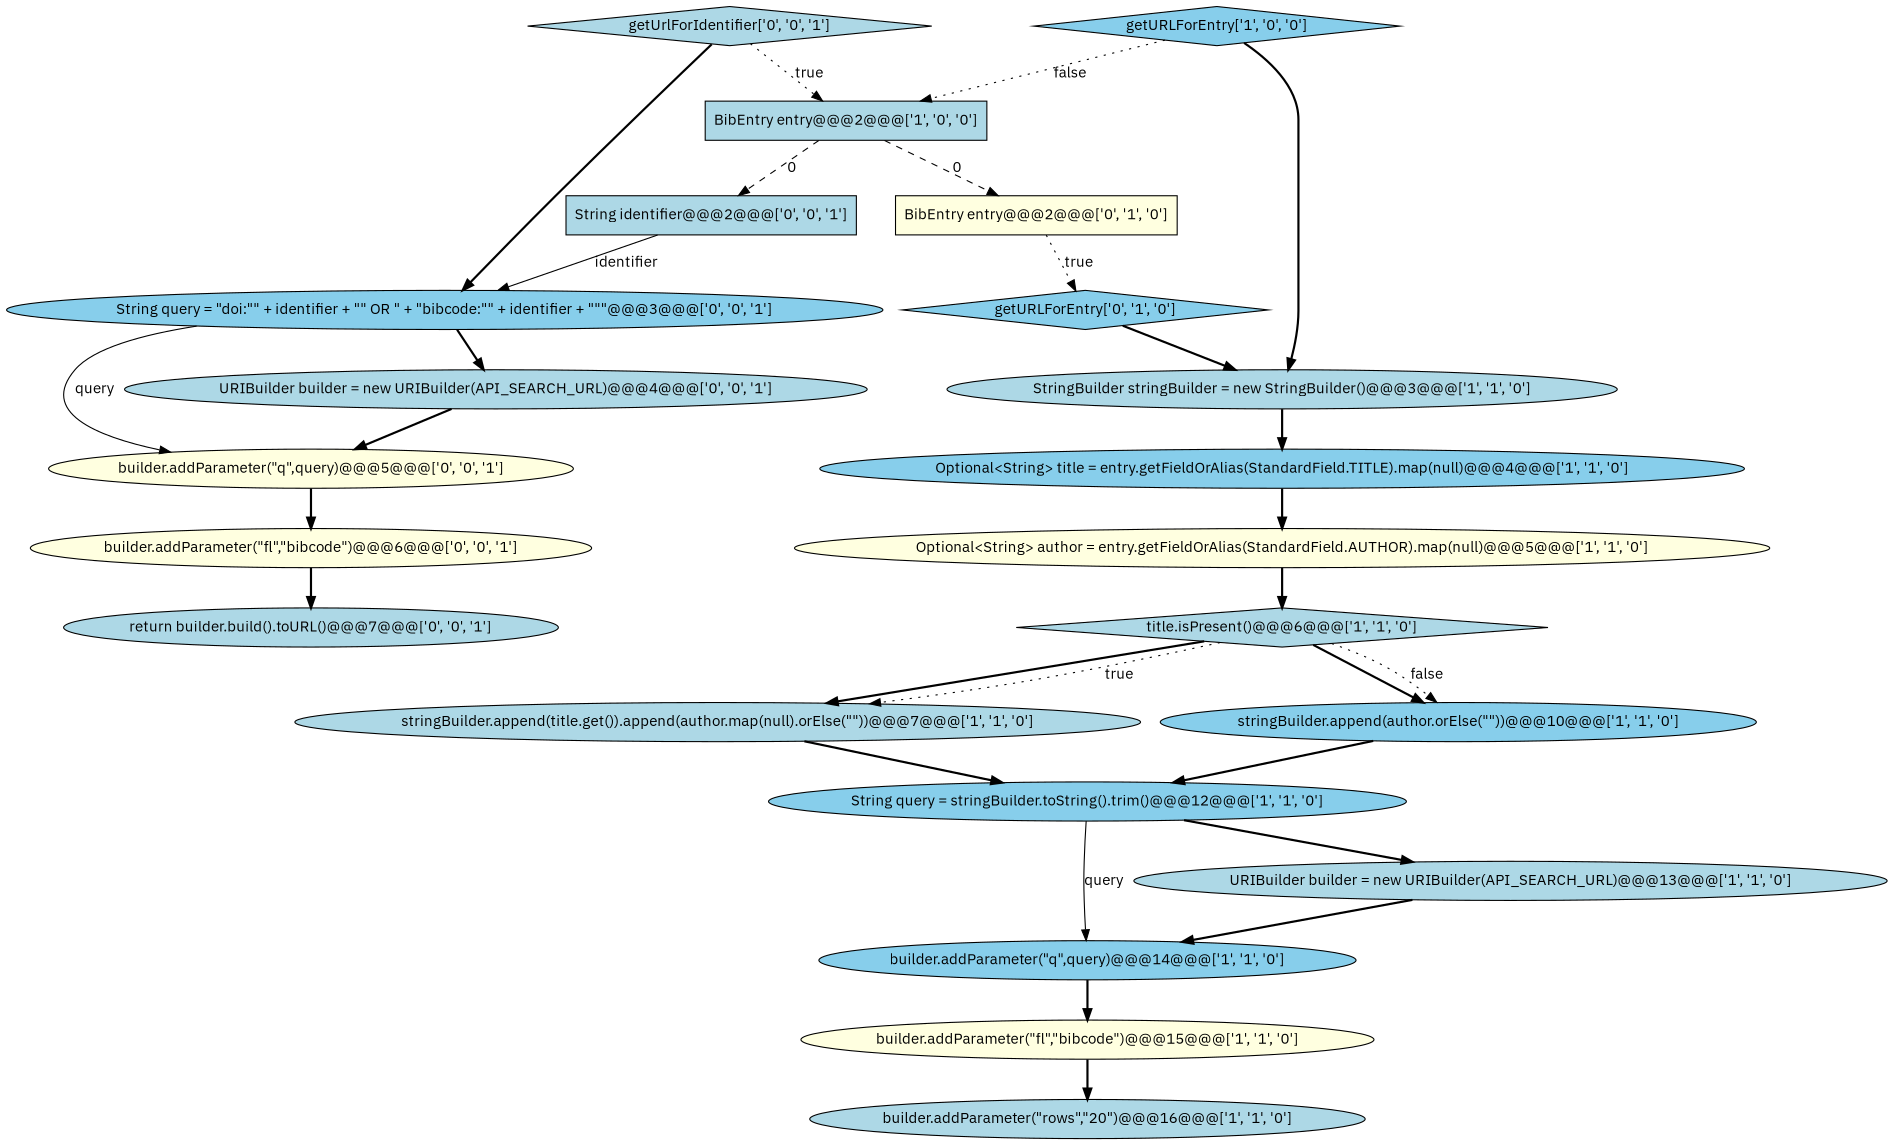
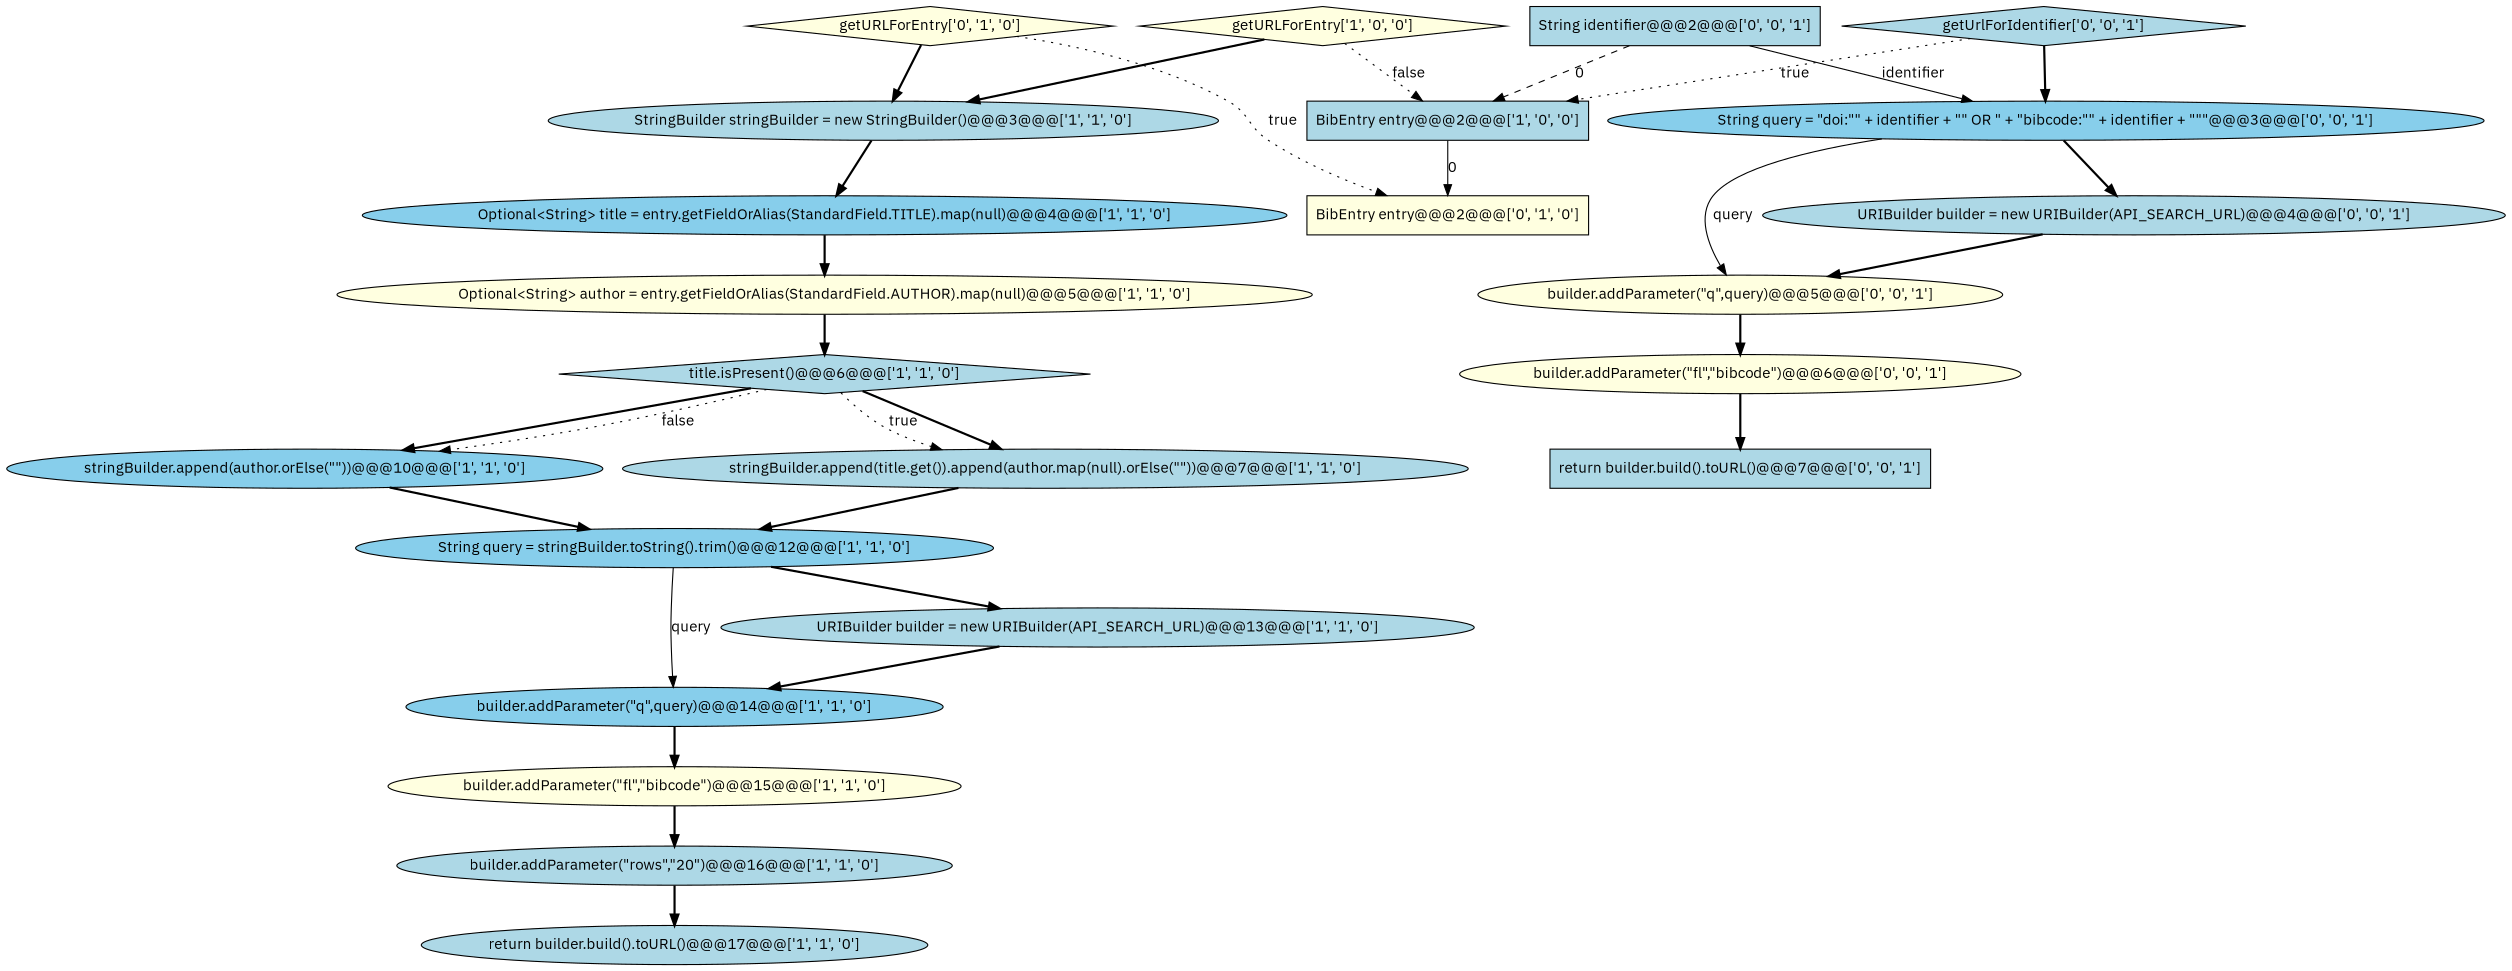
node "getURLForEntry['1', '0', '0']": fillcolor skyblue -> lightyellow
edge "BibEntry entry@@@2@@@['1', '0', '0']" -> "String identifier@@@2@@@['0', '0', '1']": reversed
edge "BibEntry entry@@@2@@@['1', '0', '0']" -> "BibEntry entry@@@2@@@['0', '1', '0']": style dashed -> solid
edge "BibEntry entry@@@2@@@['0', '1', '0']" -> "getURLForEntry['0', '1', '0']": reversed
node "getURLForEntry['0', '1', '0']": fillcolor skyblue -> lightyellow
node "return builder.build().toURL()@@@7@@@['0', '0', '1']": shape ellipse -> box
node "return builder.build().toURL()@@@17@@@['1', '1', '0']": added
